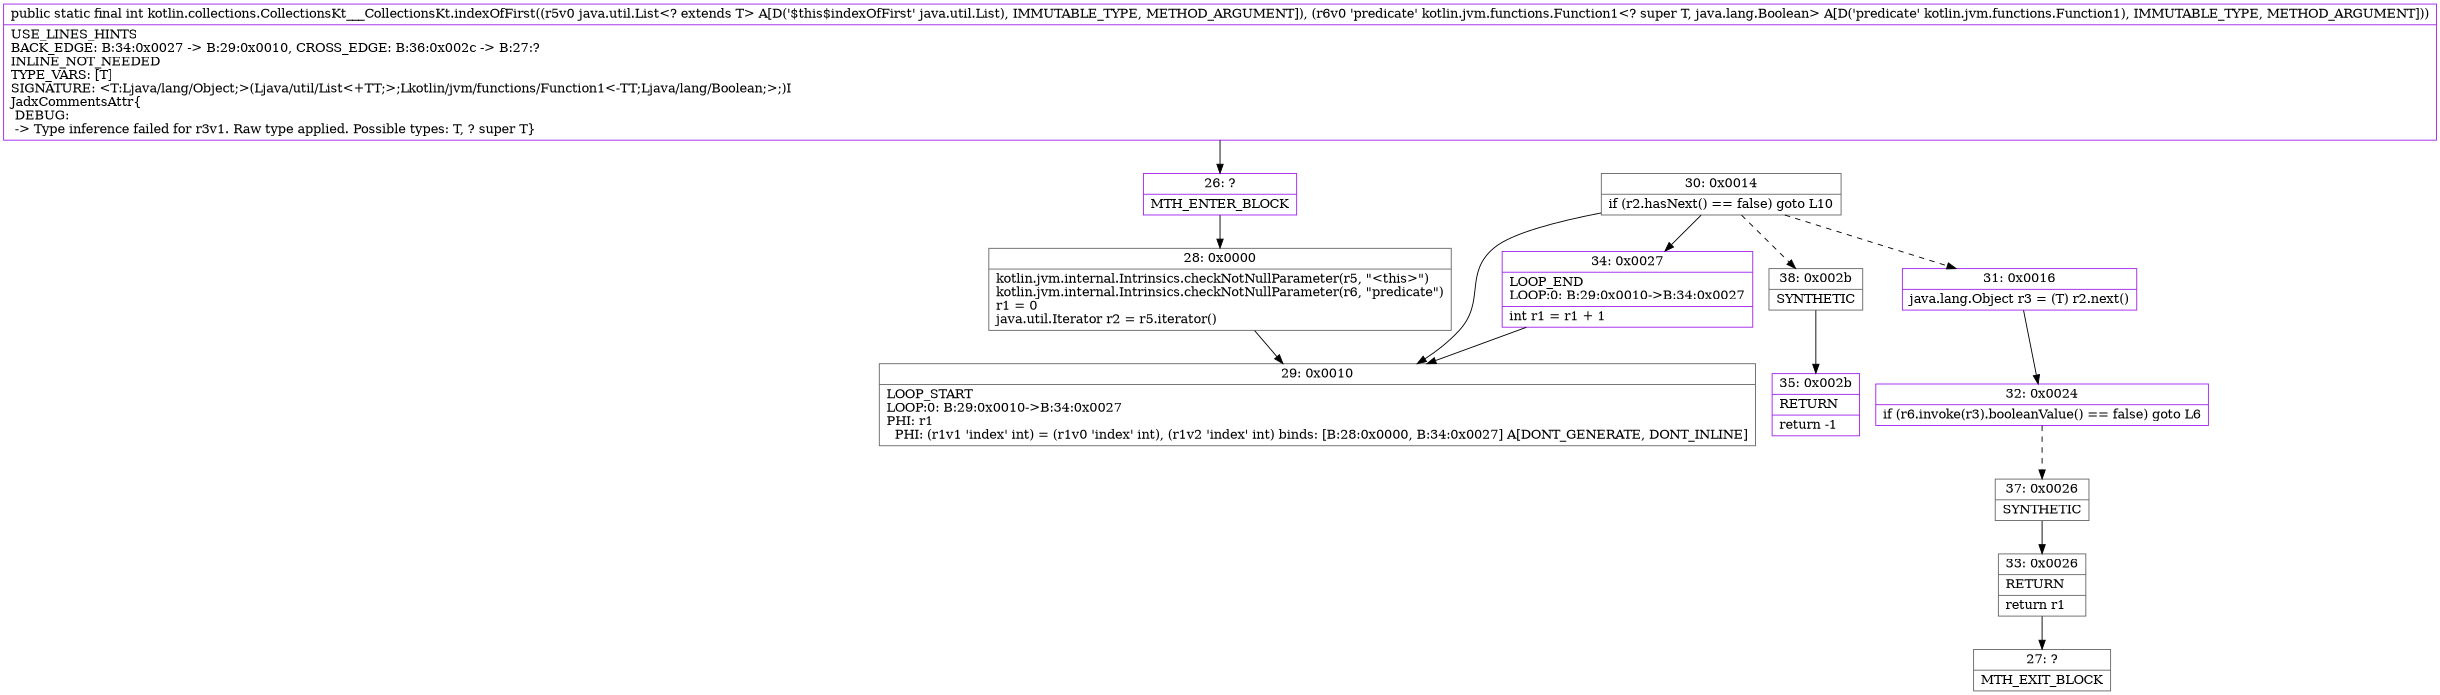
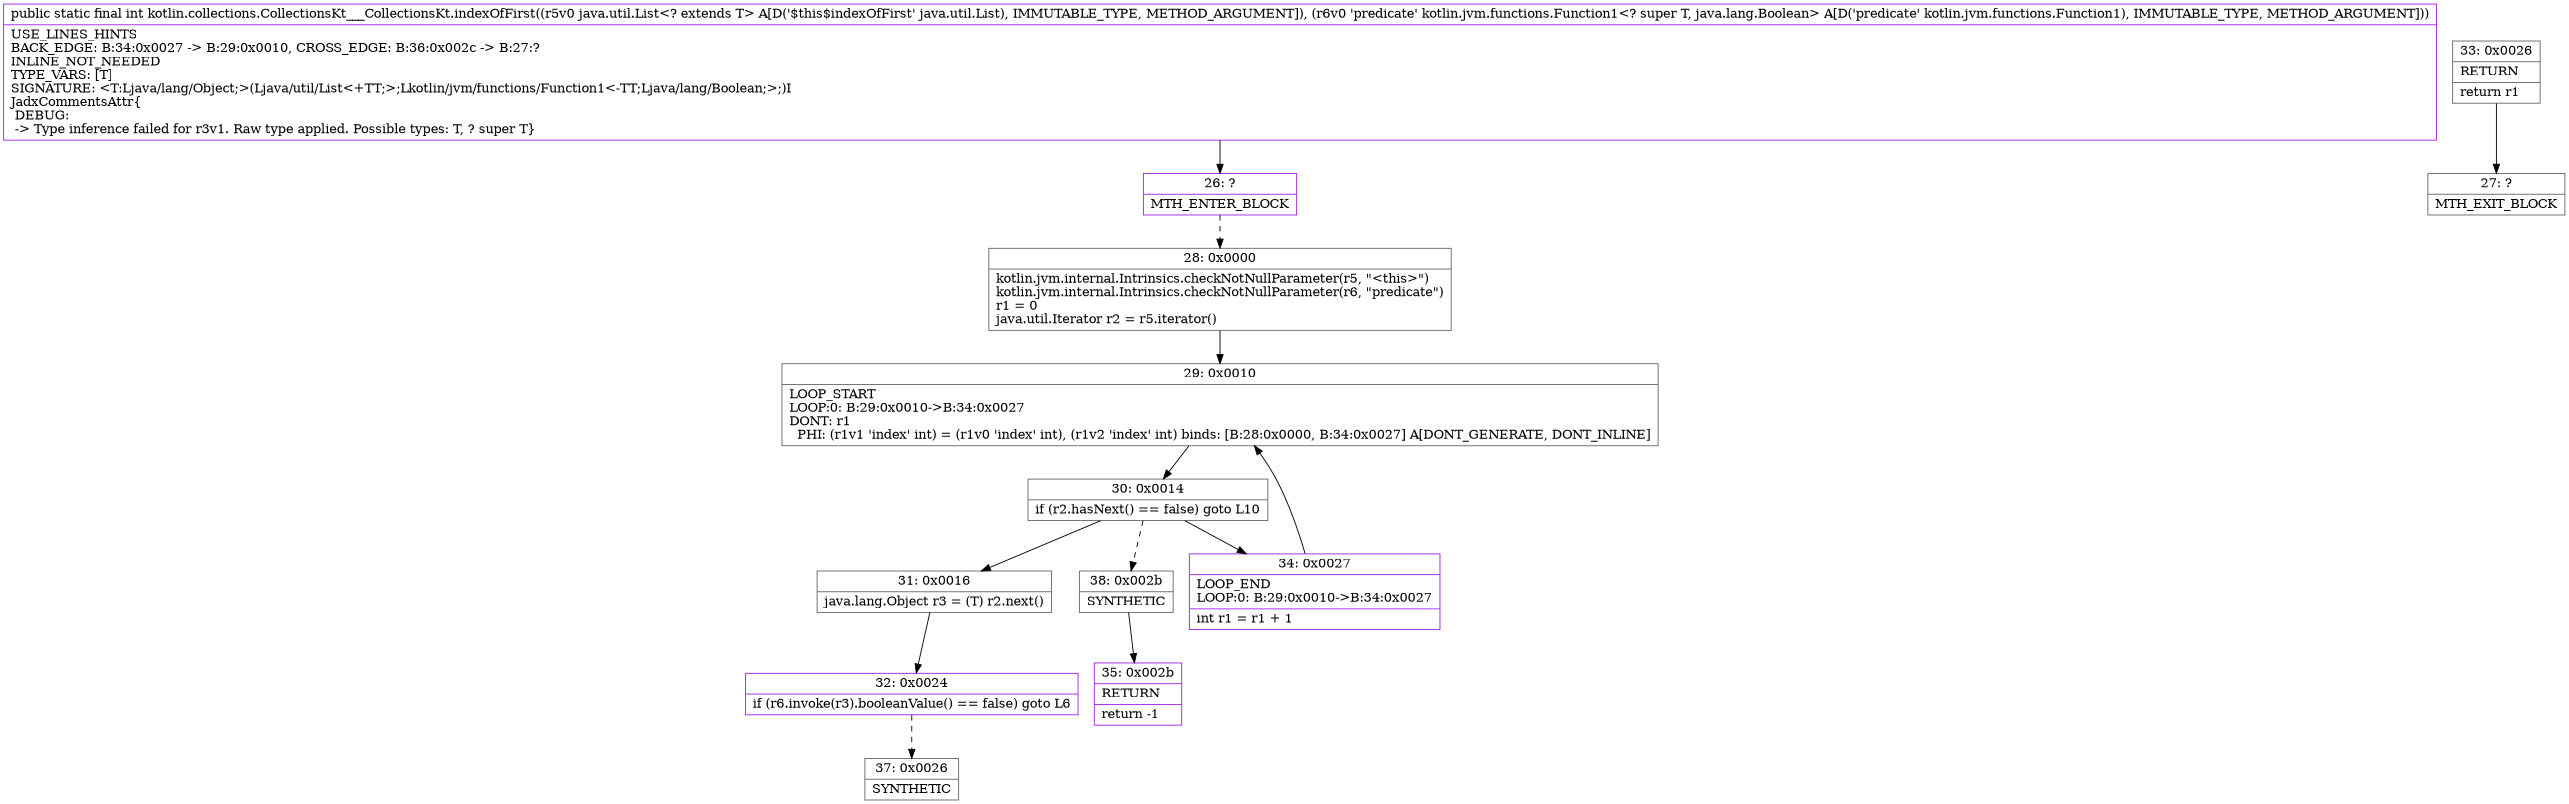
edge "26: ?" -> "28: 0x0000": style solid -> dashed
edge "30: 0x0014" -> "31: 0x0016": style dashed -> solid
edge "30: 0x0014" -> "29: 0x0010": reversed
node "31: 0x0016": color purple -> gray40
node "29: 0x0010": text "PHI: r1" -> "DONT: r1"
edge "37: 0x0026" -> "33: 0x0026": removed
